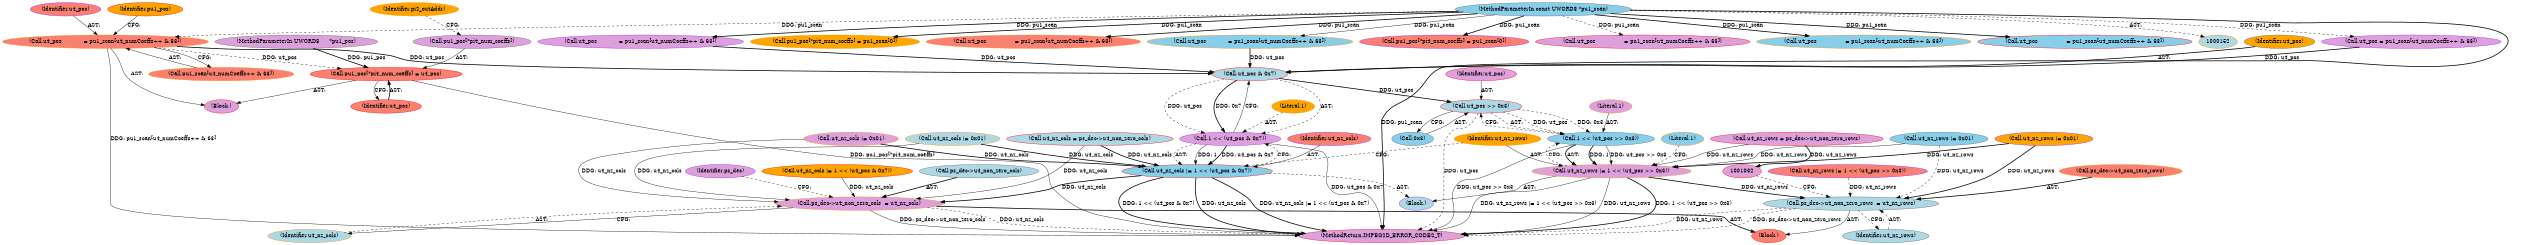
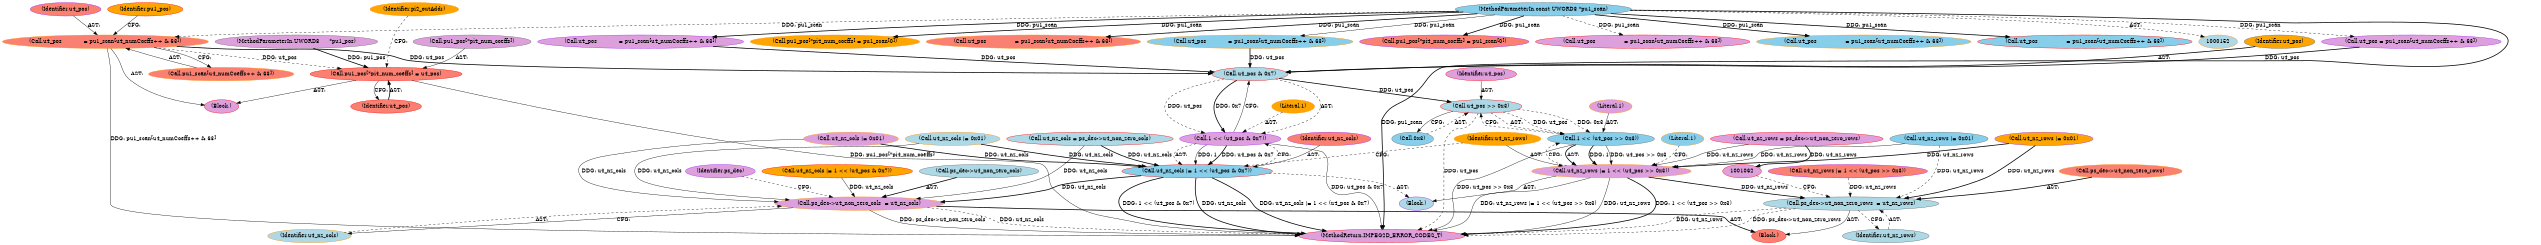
edge "(Identifier,pi2_outAddr)" -> "(Call,pu1_pos[*pi4_num_coeffs])": now "(Identifier,pi2_outAddr)" -> "(Call,pu1_pos[*pi4_num_coeffs] = u4_pos)"
edge "(Call,0x3)" -> "(Call,u4_pos >> 0x3)": style solid -> dashed
